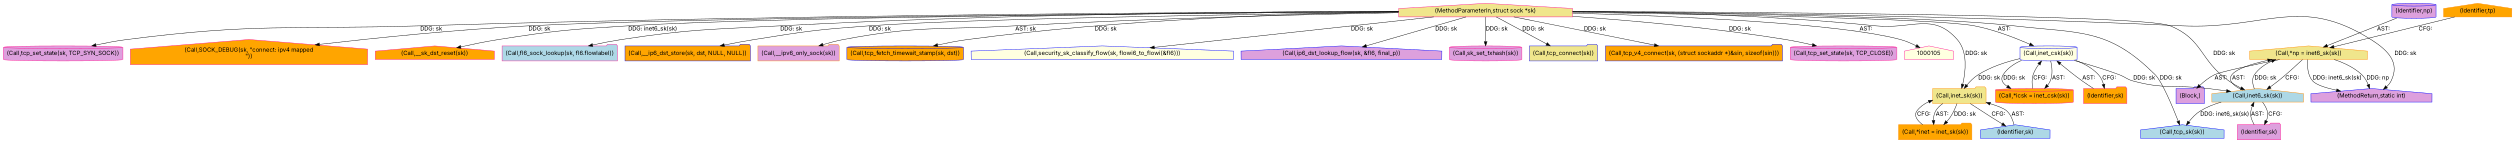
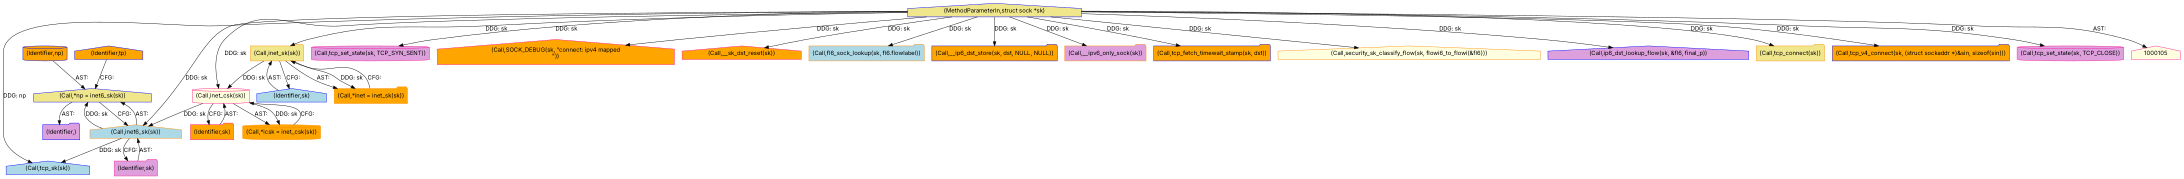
node "(MethodParameterIn,struct sock *sk)": color deeppink -> blue
node "(Identifier,np)": fillcolor plum -> orange
node "(Identifier,tp)": color darkorange -> blue
edge "(MethodParameterIn,struct sock *sk)" -> "(Call,__sk_dst_reset(sk))": label "DDG: inet6_sk(sk)" -> "DDG: sk"
edge "(MethodParameterIn,struct sock *sk)" -> "(Call,__ipv6_only_sock(sk))": label "AST: sk" -> "DDG: sk"
edge "(MethodParameterIn,struct sock *sk)" -> "(Call,inet_csk(sk))": label "AST: " -> "DDG: sk"
node "(Call,tcp_set_state(sk, TCP_SYN_SOCK))": label "(Call,tcp_set_state(sk, TCP_SYN_SOCK))" -> "(Call,tcp_set_state(sk, TCP_SYN_SENT))"
node "(Call,fl6_sock_lookup(sk, fl6.flowlabel))": color deeppink -> darkorange
node "(Call,tcp_fetch_timewait_stamp(sk, dst))": shape cylinder -> folder
node "(Call,security_sk_classify_flow(sk, flowi6_to_flowi(&fl6)))": color blue -> darkorange
node "(Call,sk_set_txhash(sk))": removed
node "(Call,tcp_connect(sk))": color blue -> darkorange
node "(Call,inet_csk(sk))": color blue -> deeppink
node "(Call,*np = inet6_sk(sk))": color darkorange -> blue
edge "(Call,inet_csk(sk))" -> "(Call,inet_sk(sk))": reversed
edge "(MethodParameterIn,struct sock *sk)" -> "(Call,tcp_sk(sk))": label "DDG: sk" -> "DDG: np"
node "(Call,*icsk = inet_csk(sk))": color deeppink -> darkorange
node "(Block,)": label "(Block,)" -> "(Identifier,)"
node "(MethodReturn,static int)": removed
edge "(Call,inet6_sk(sk))" -> "(Call,tcp_sk(sk))": label "DDG: inet6_sk(sk)" -> "DDG: sk"
